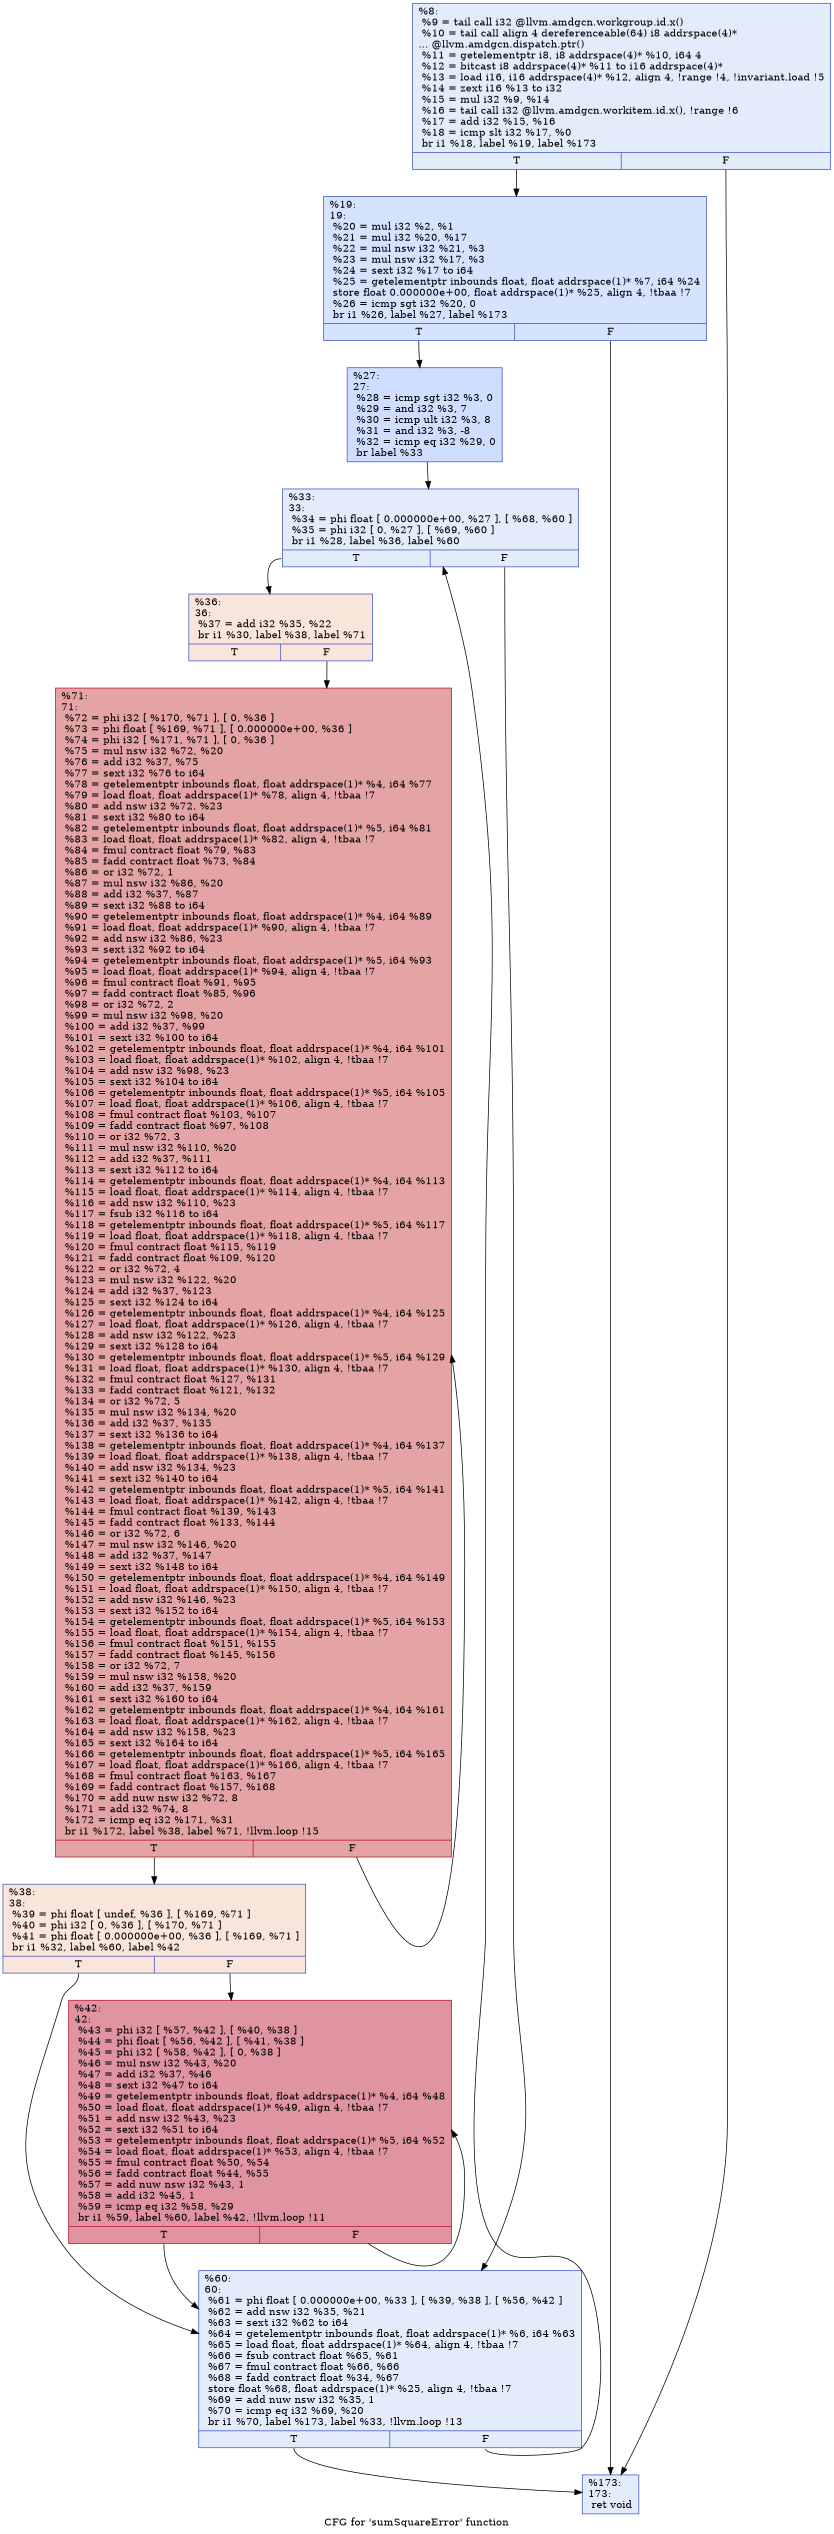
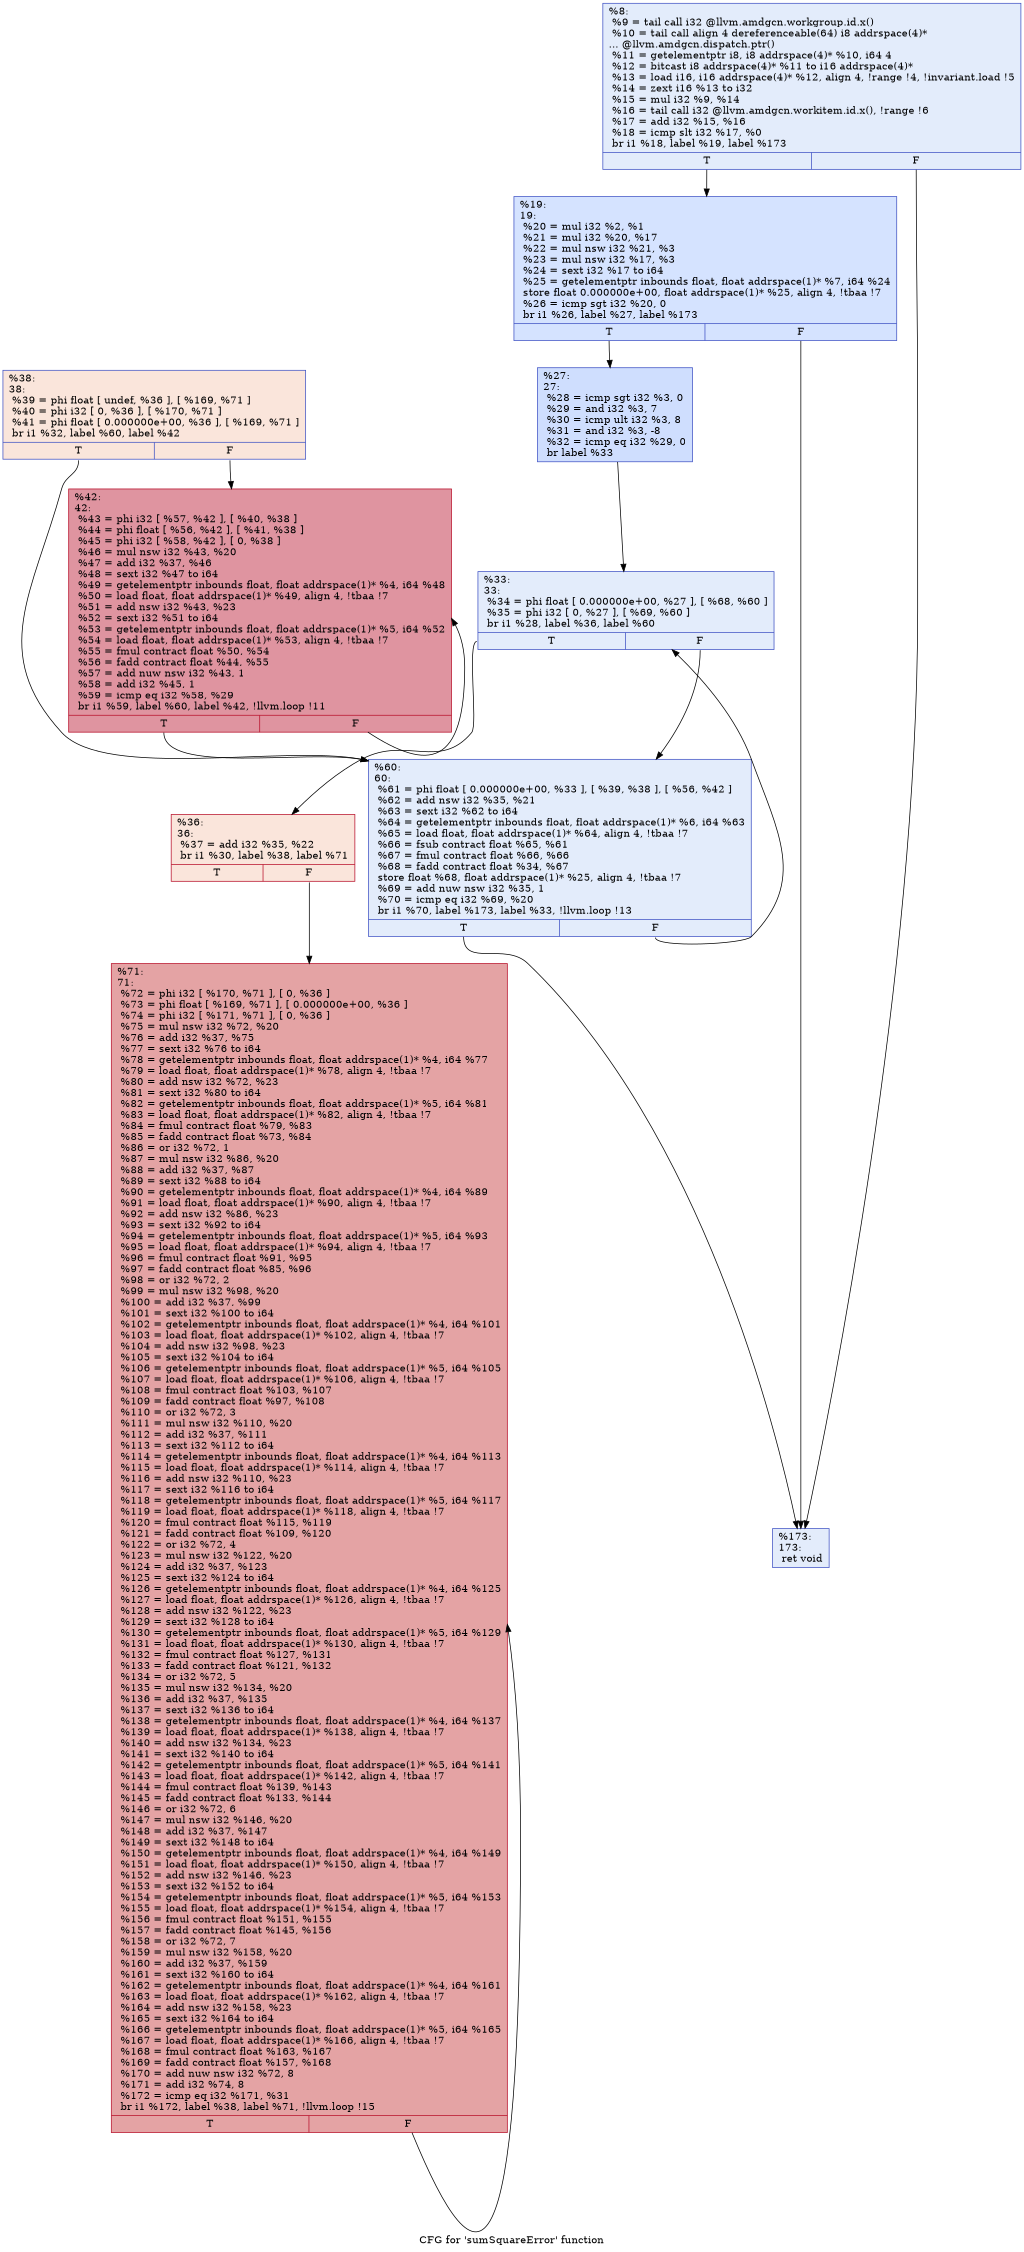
node "%36:": color #3d50c3ff -> #b70d28ff
node "%71:": text "%117 = fsub i32 %116 to i64" -> "%117 = sext i32 %116 to i64"
edge "%71:" -> "%38:": removed
